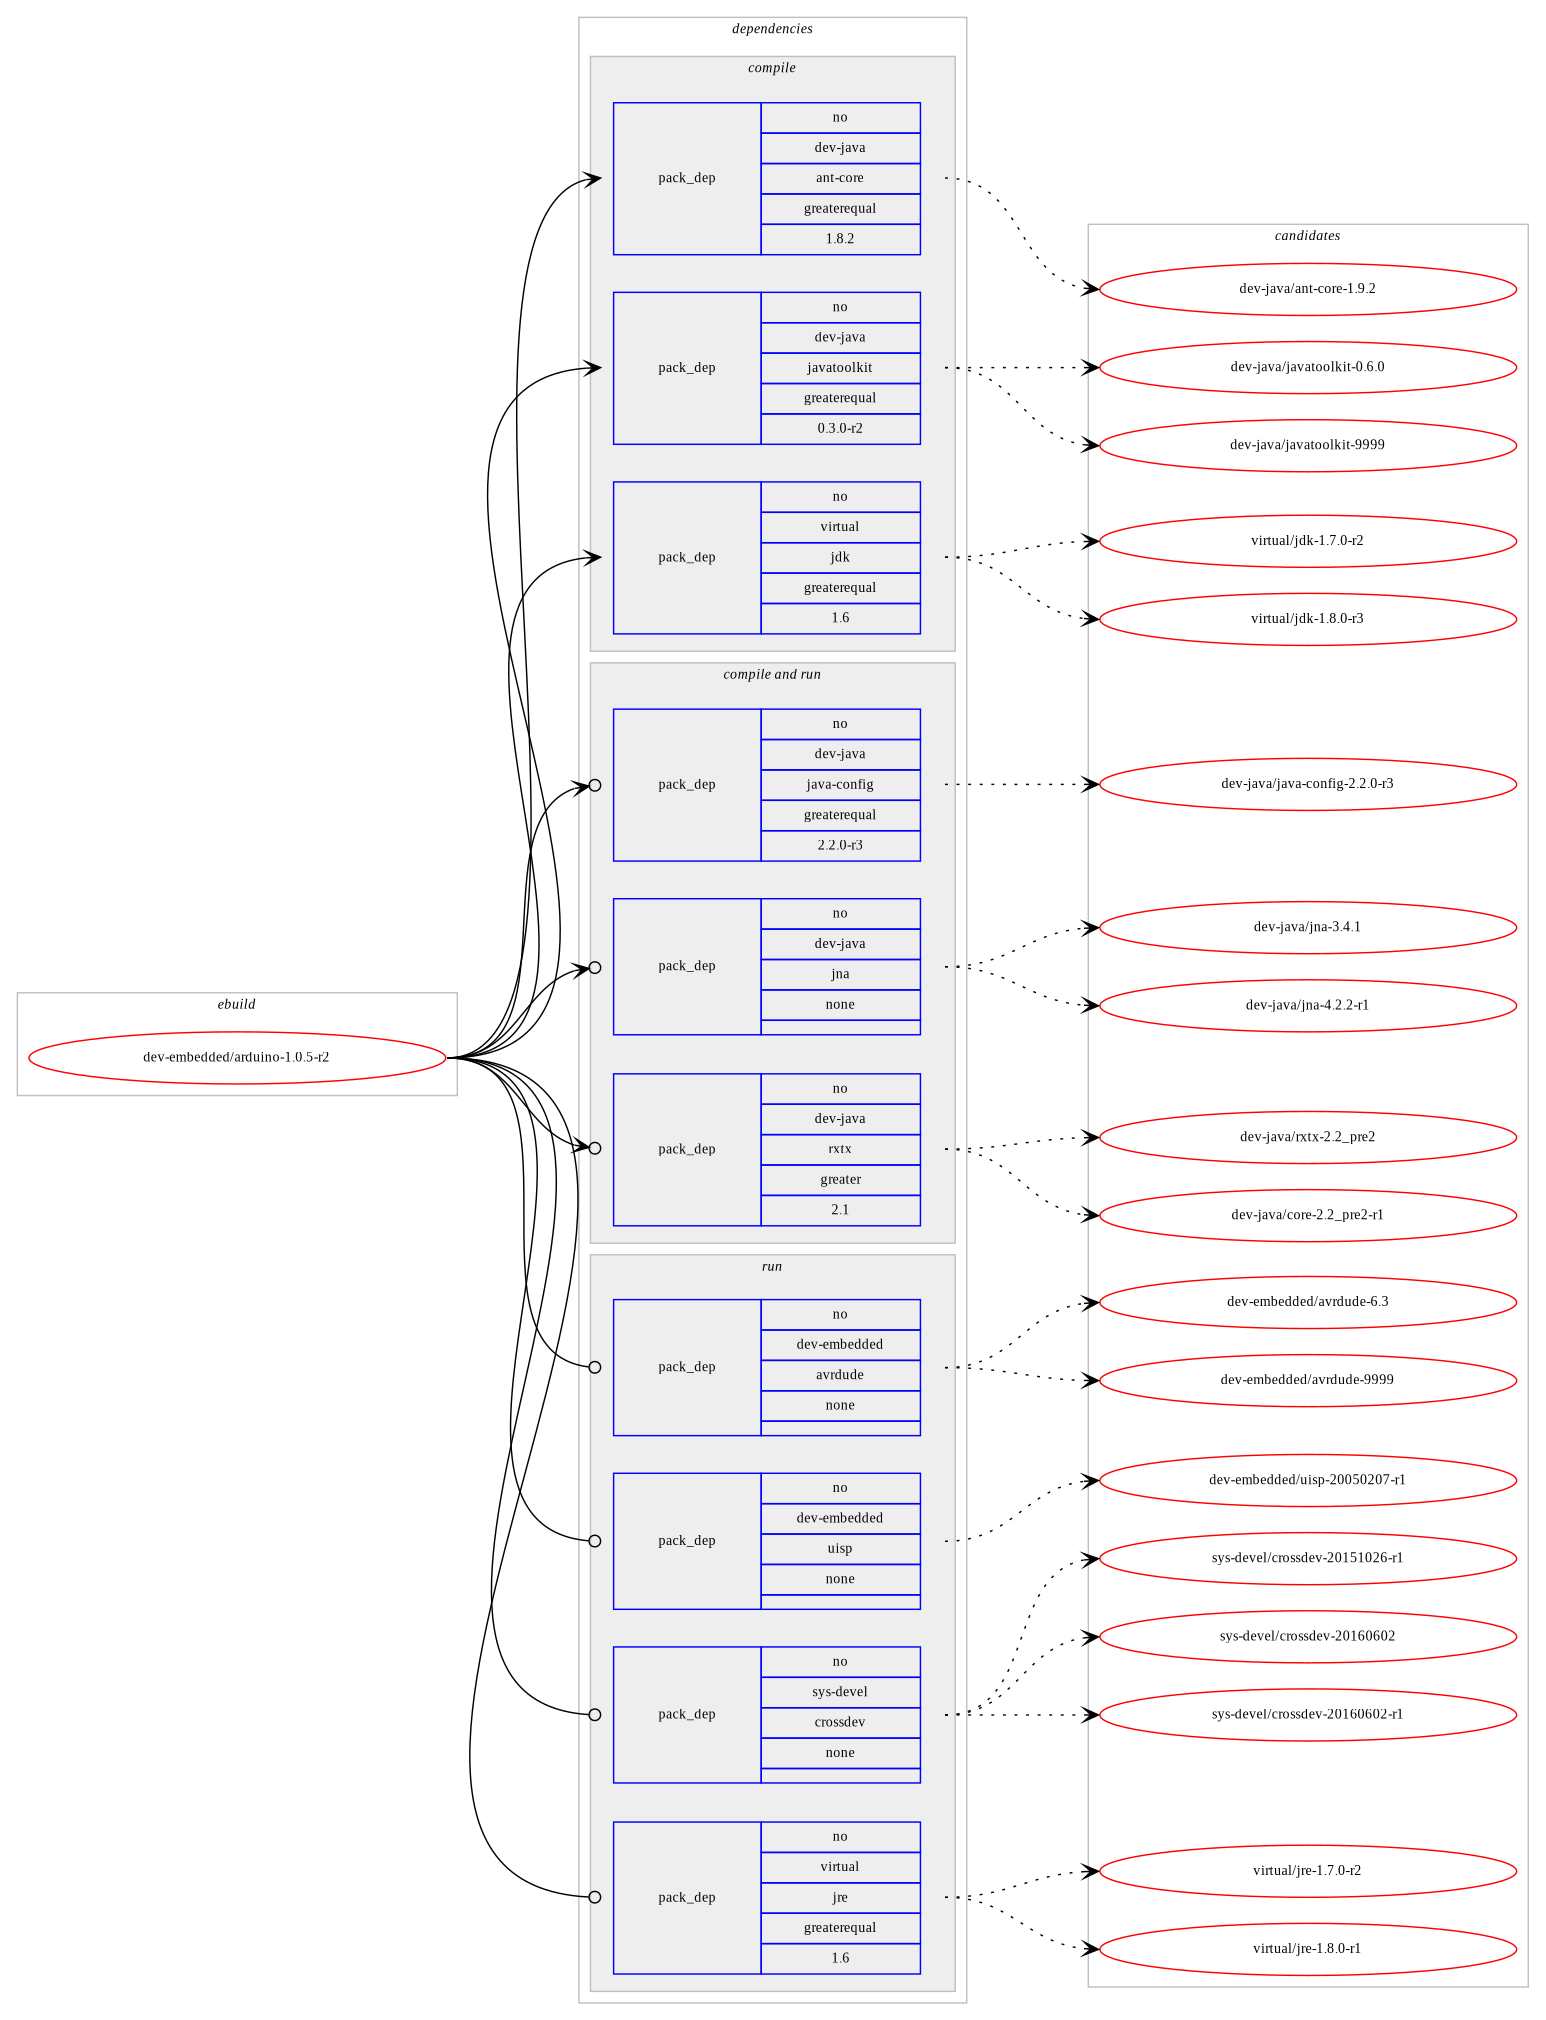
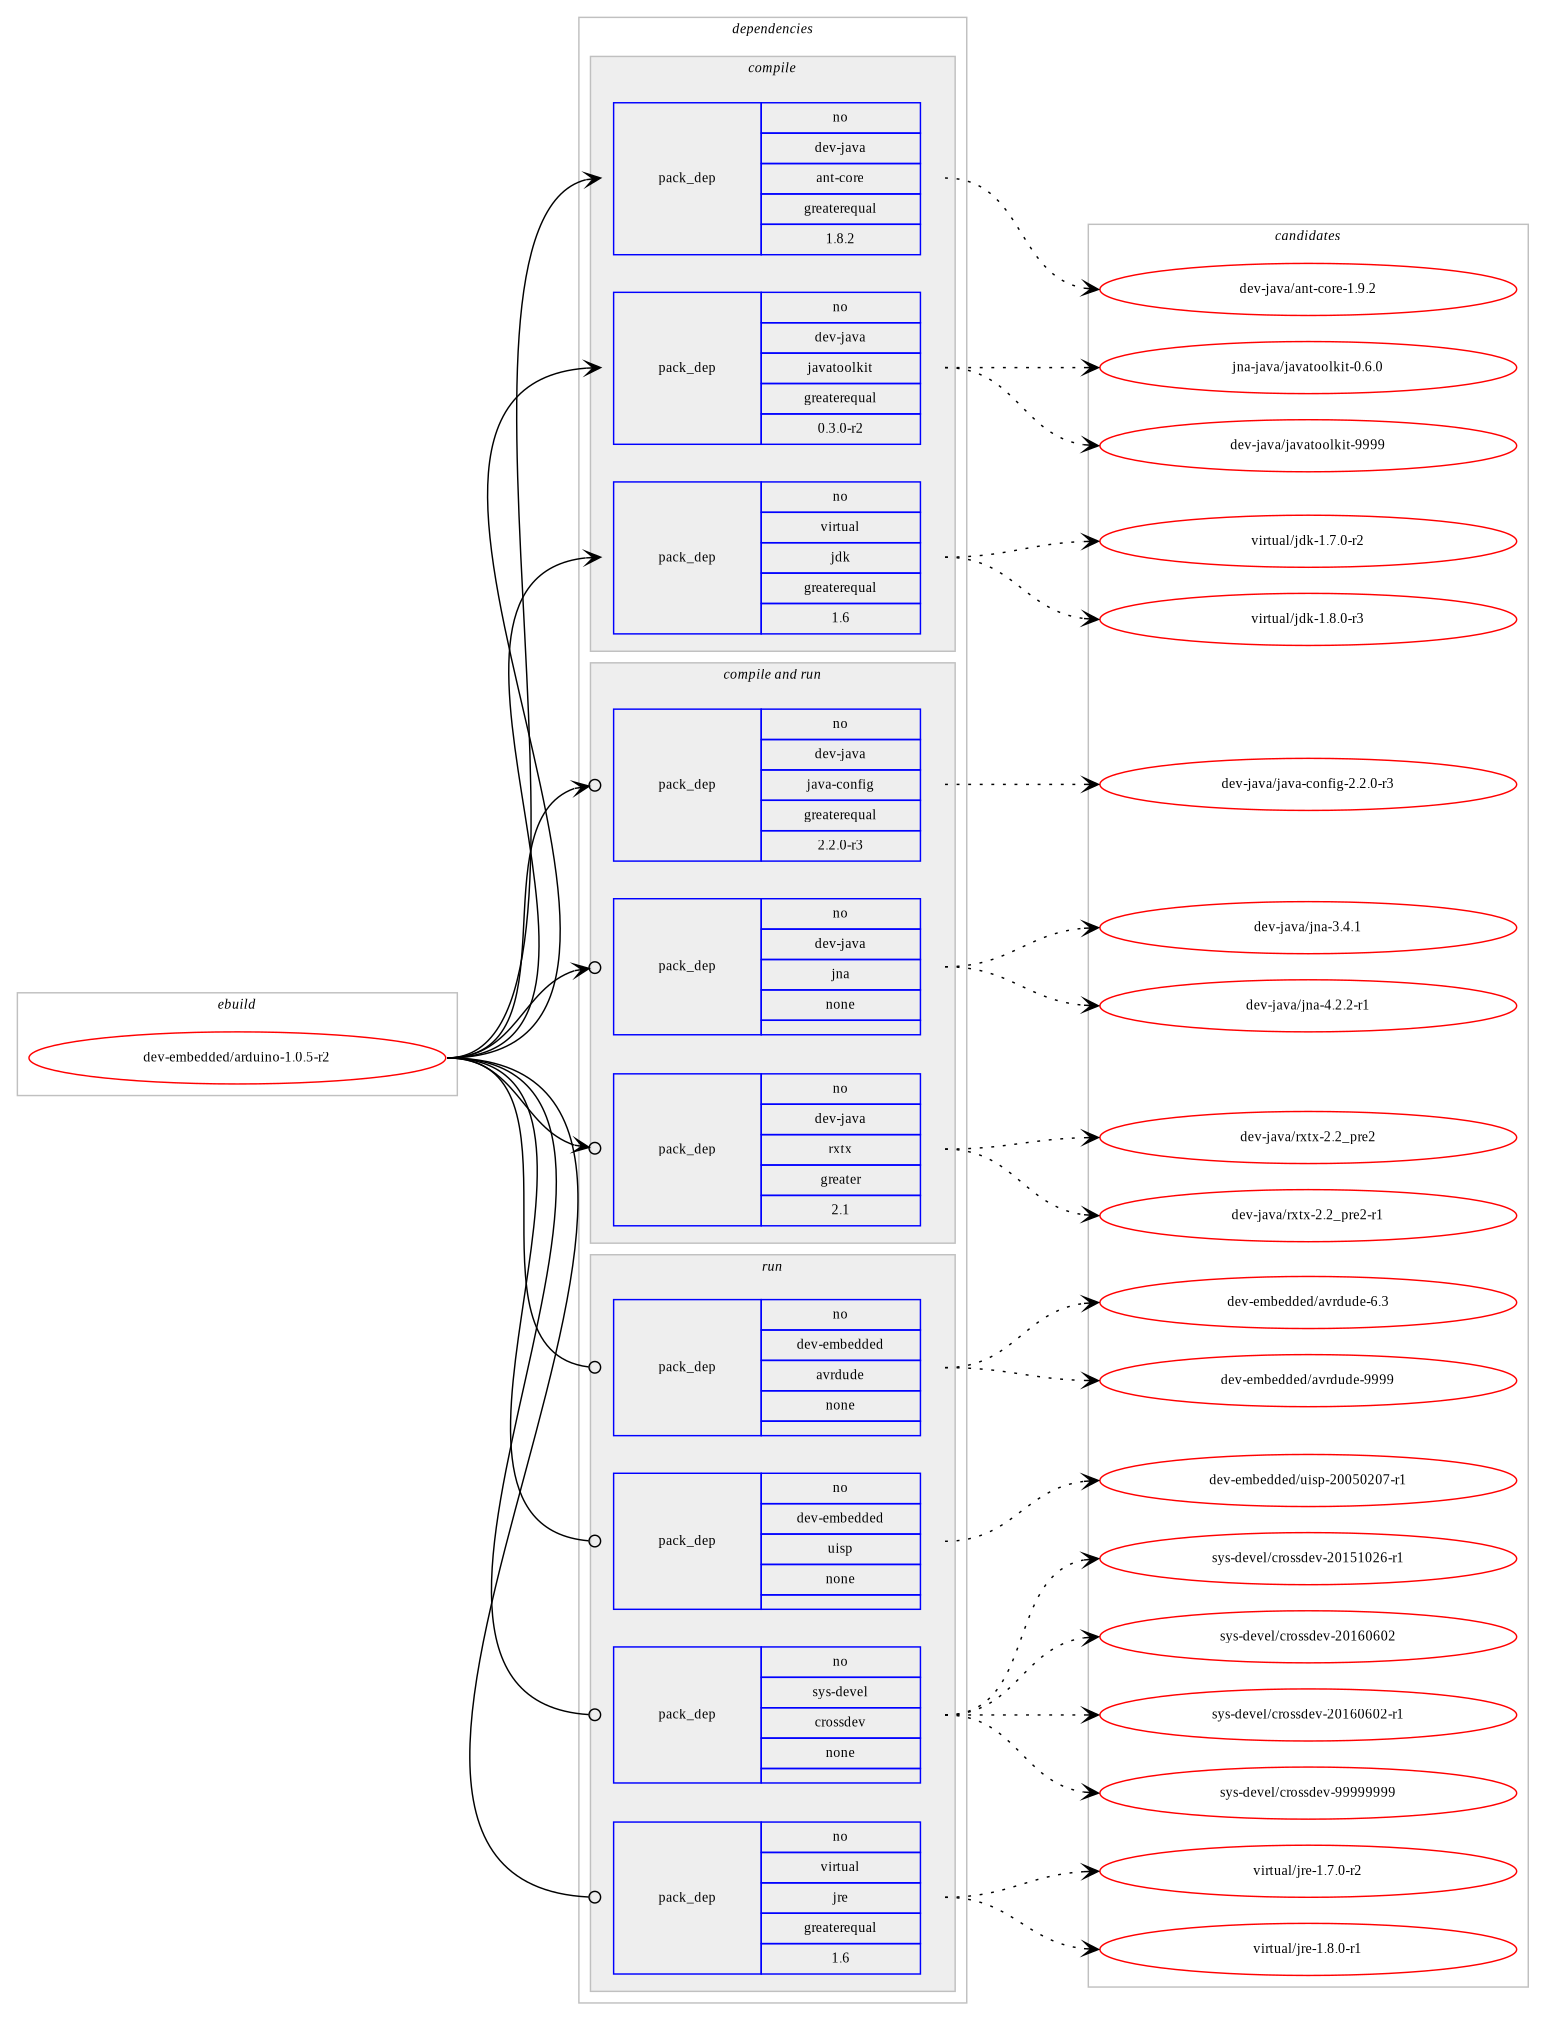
node "dev-java/javatoolkit-0.6.0": label "dev-java/javatoolkit-0.6.0" -> "jna-java/javatoolkit-0.6.0"
node "dev-java/core-2.2_pre2-r1": label "dev-java/core-2.2_pre2-r1" -> "dev-java/rxtx-2.2_pre2-r1"
node "sys-devel/crossdev-99999999": added
